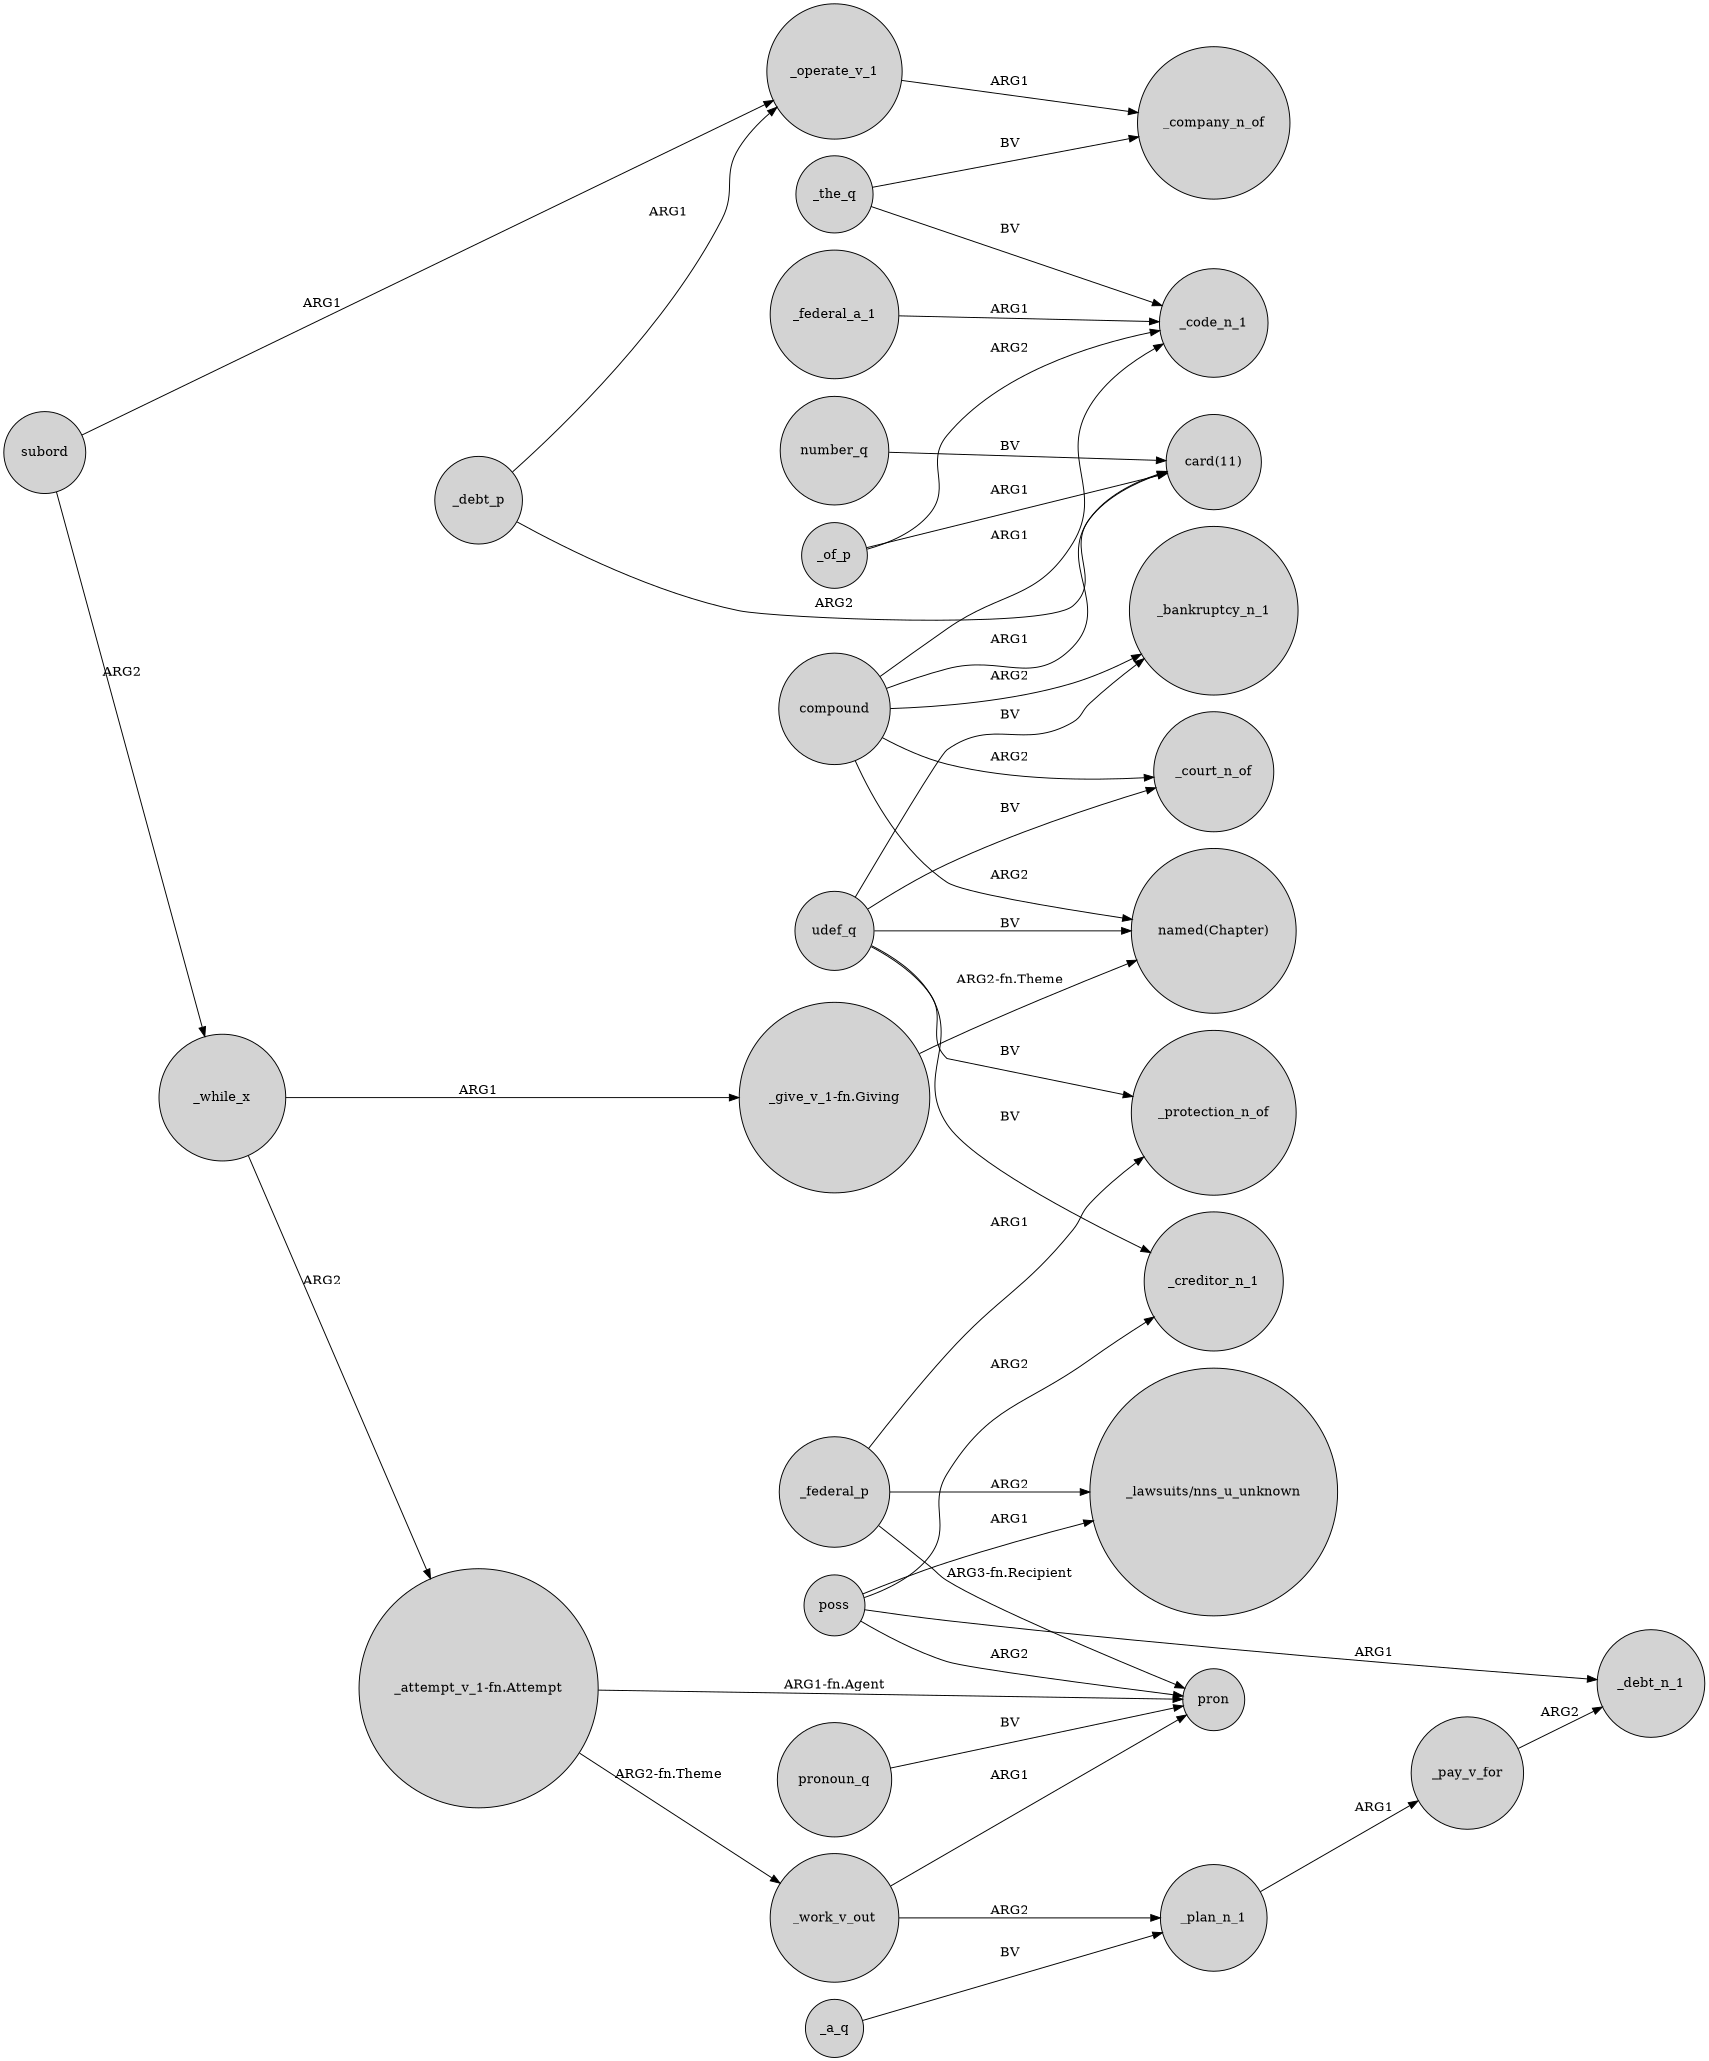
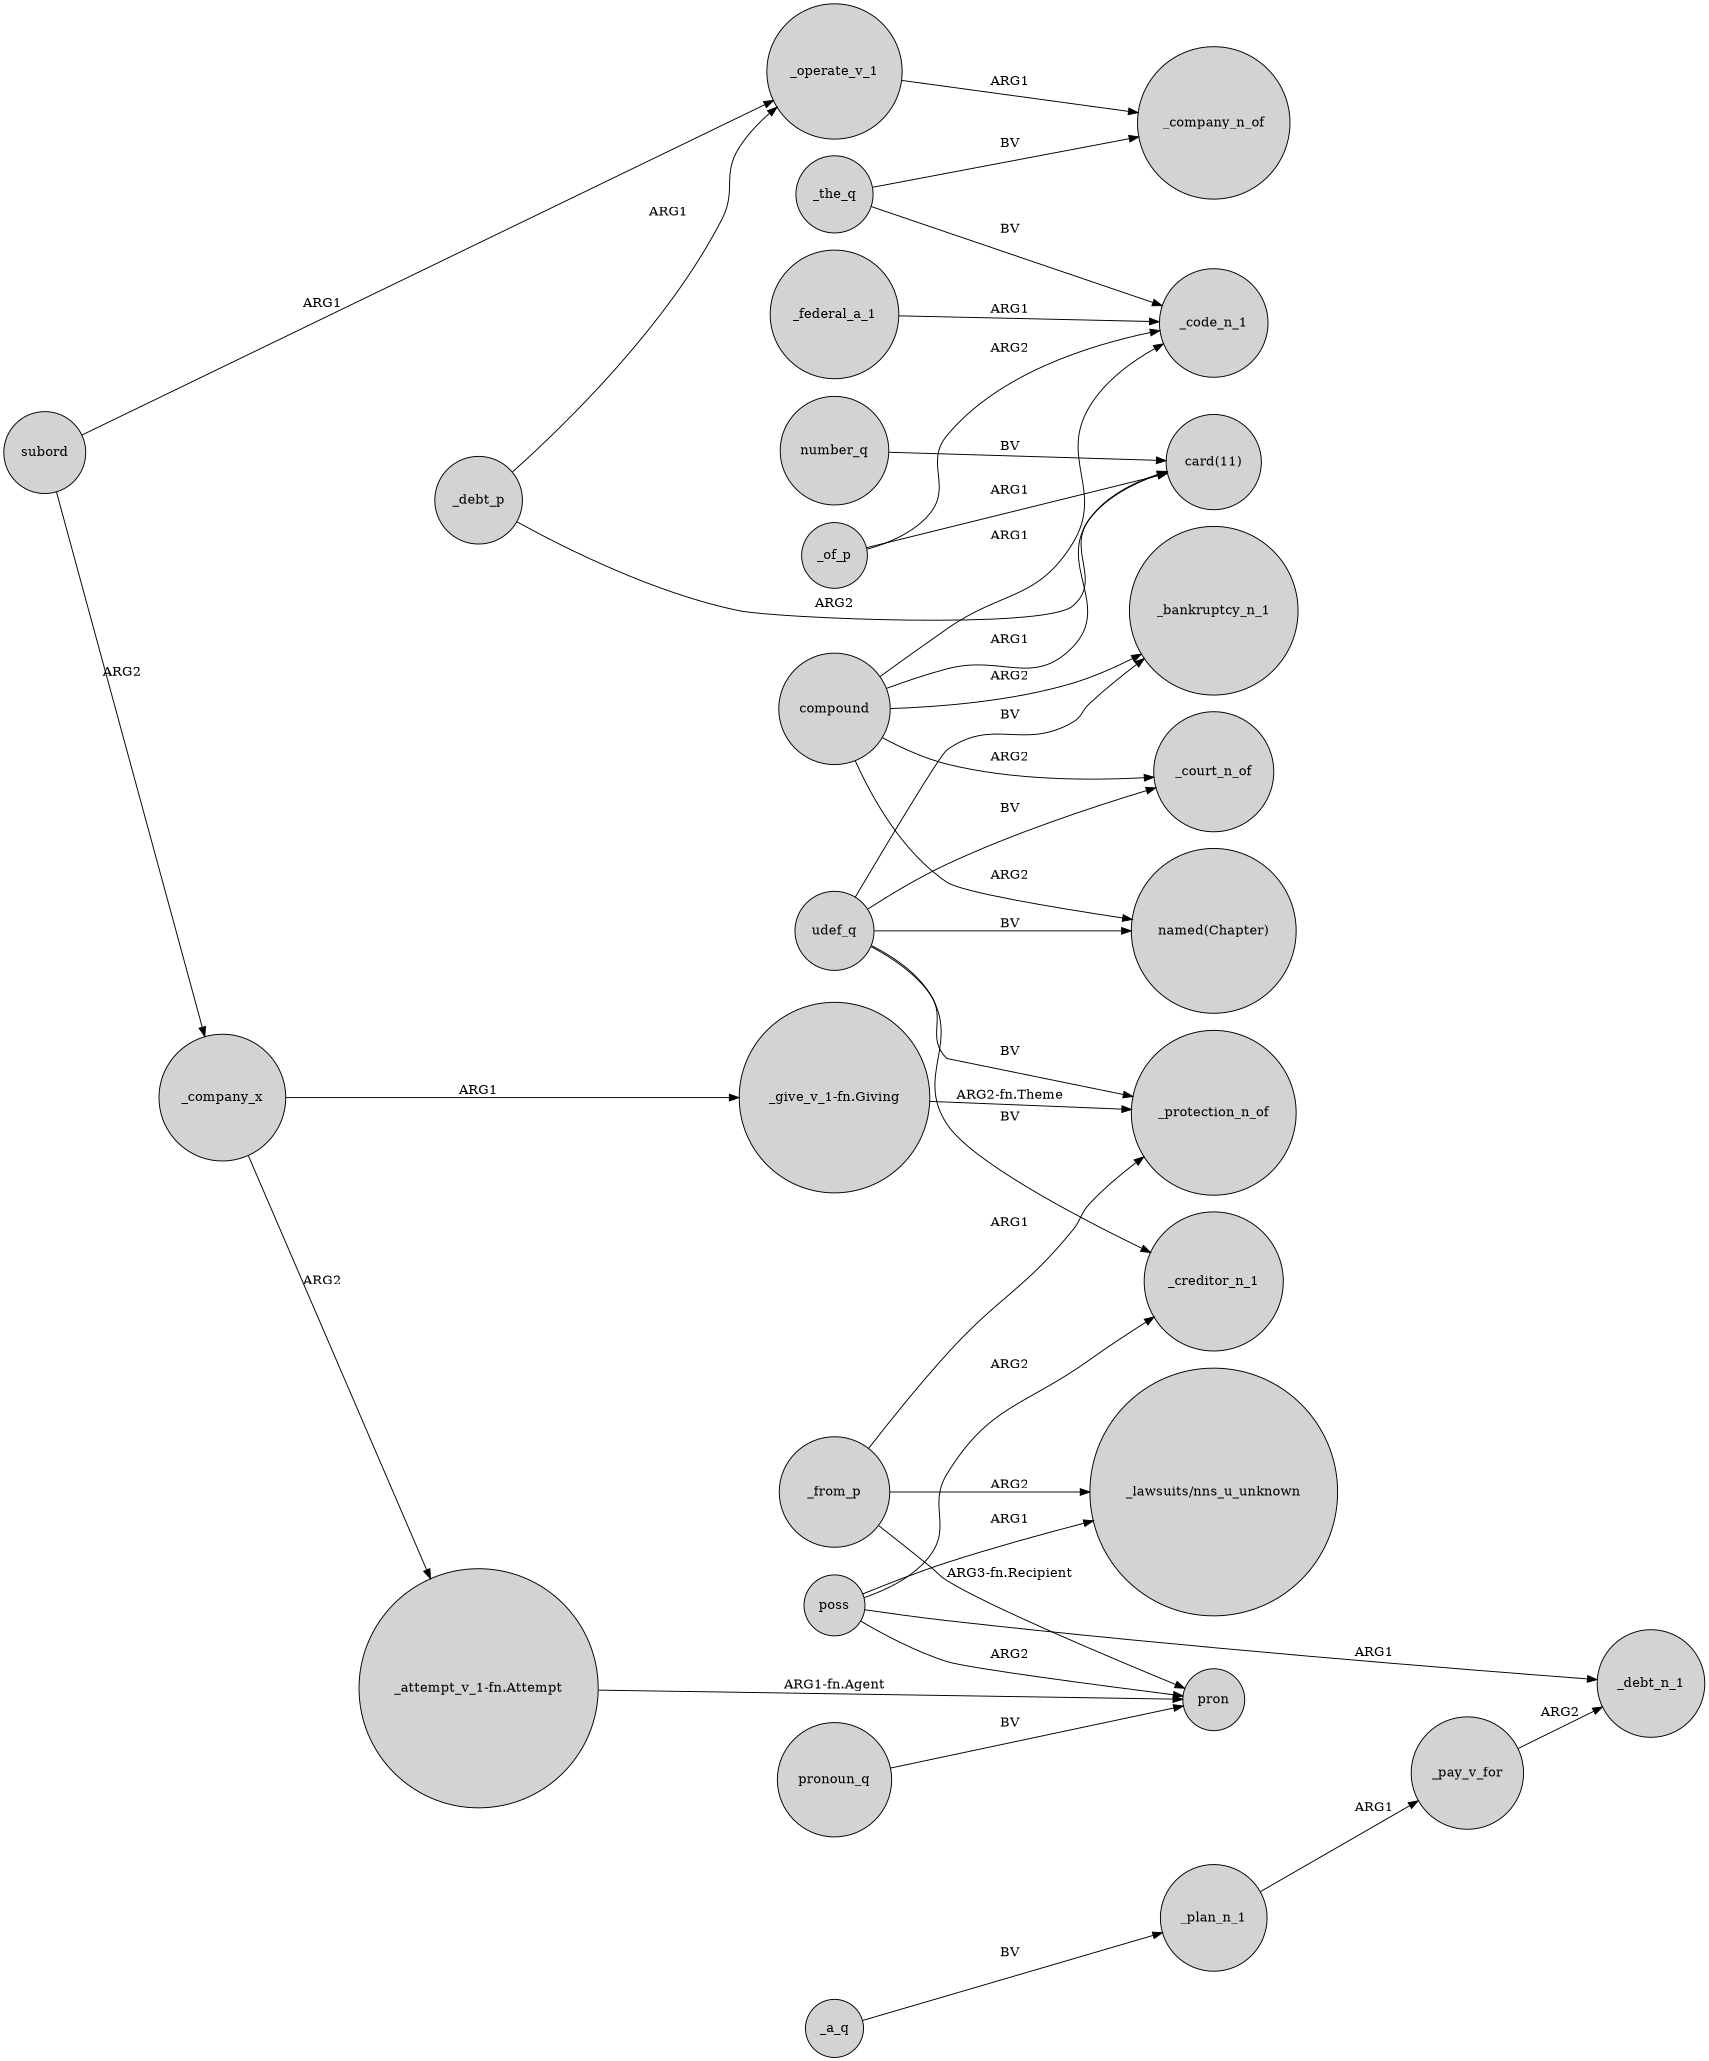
edge "_give_v_1-fn.Giving" -> "named(Chapter)": now "_give_v_1-fn.Giving" -> "_protection_n_of"
node "_while_x": label "_while_x" -> "_company_x"
node "_federal_p": label "_federal_p" -> "_from_p"
node "_work_v_out": removed
